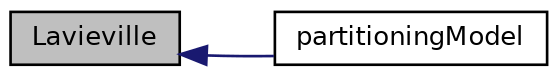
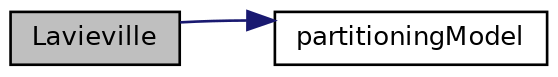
edge "partitioningModel" -> "Lavieville": reversed
